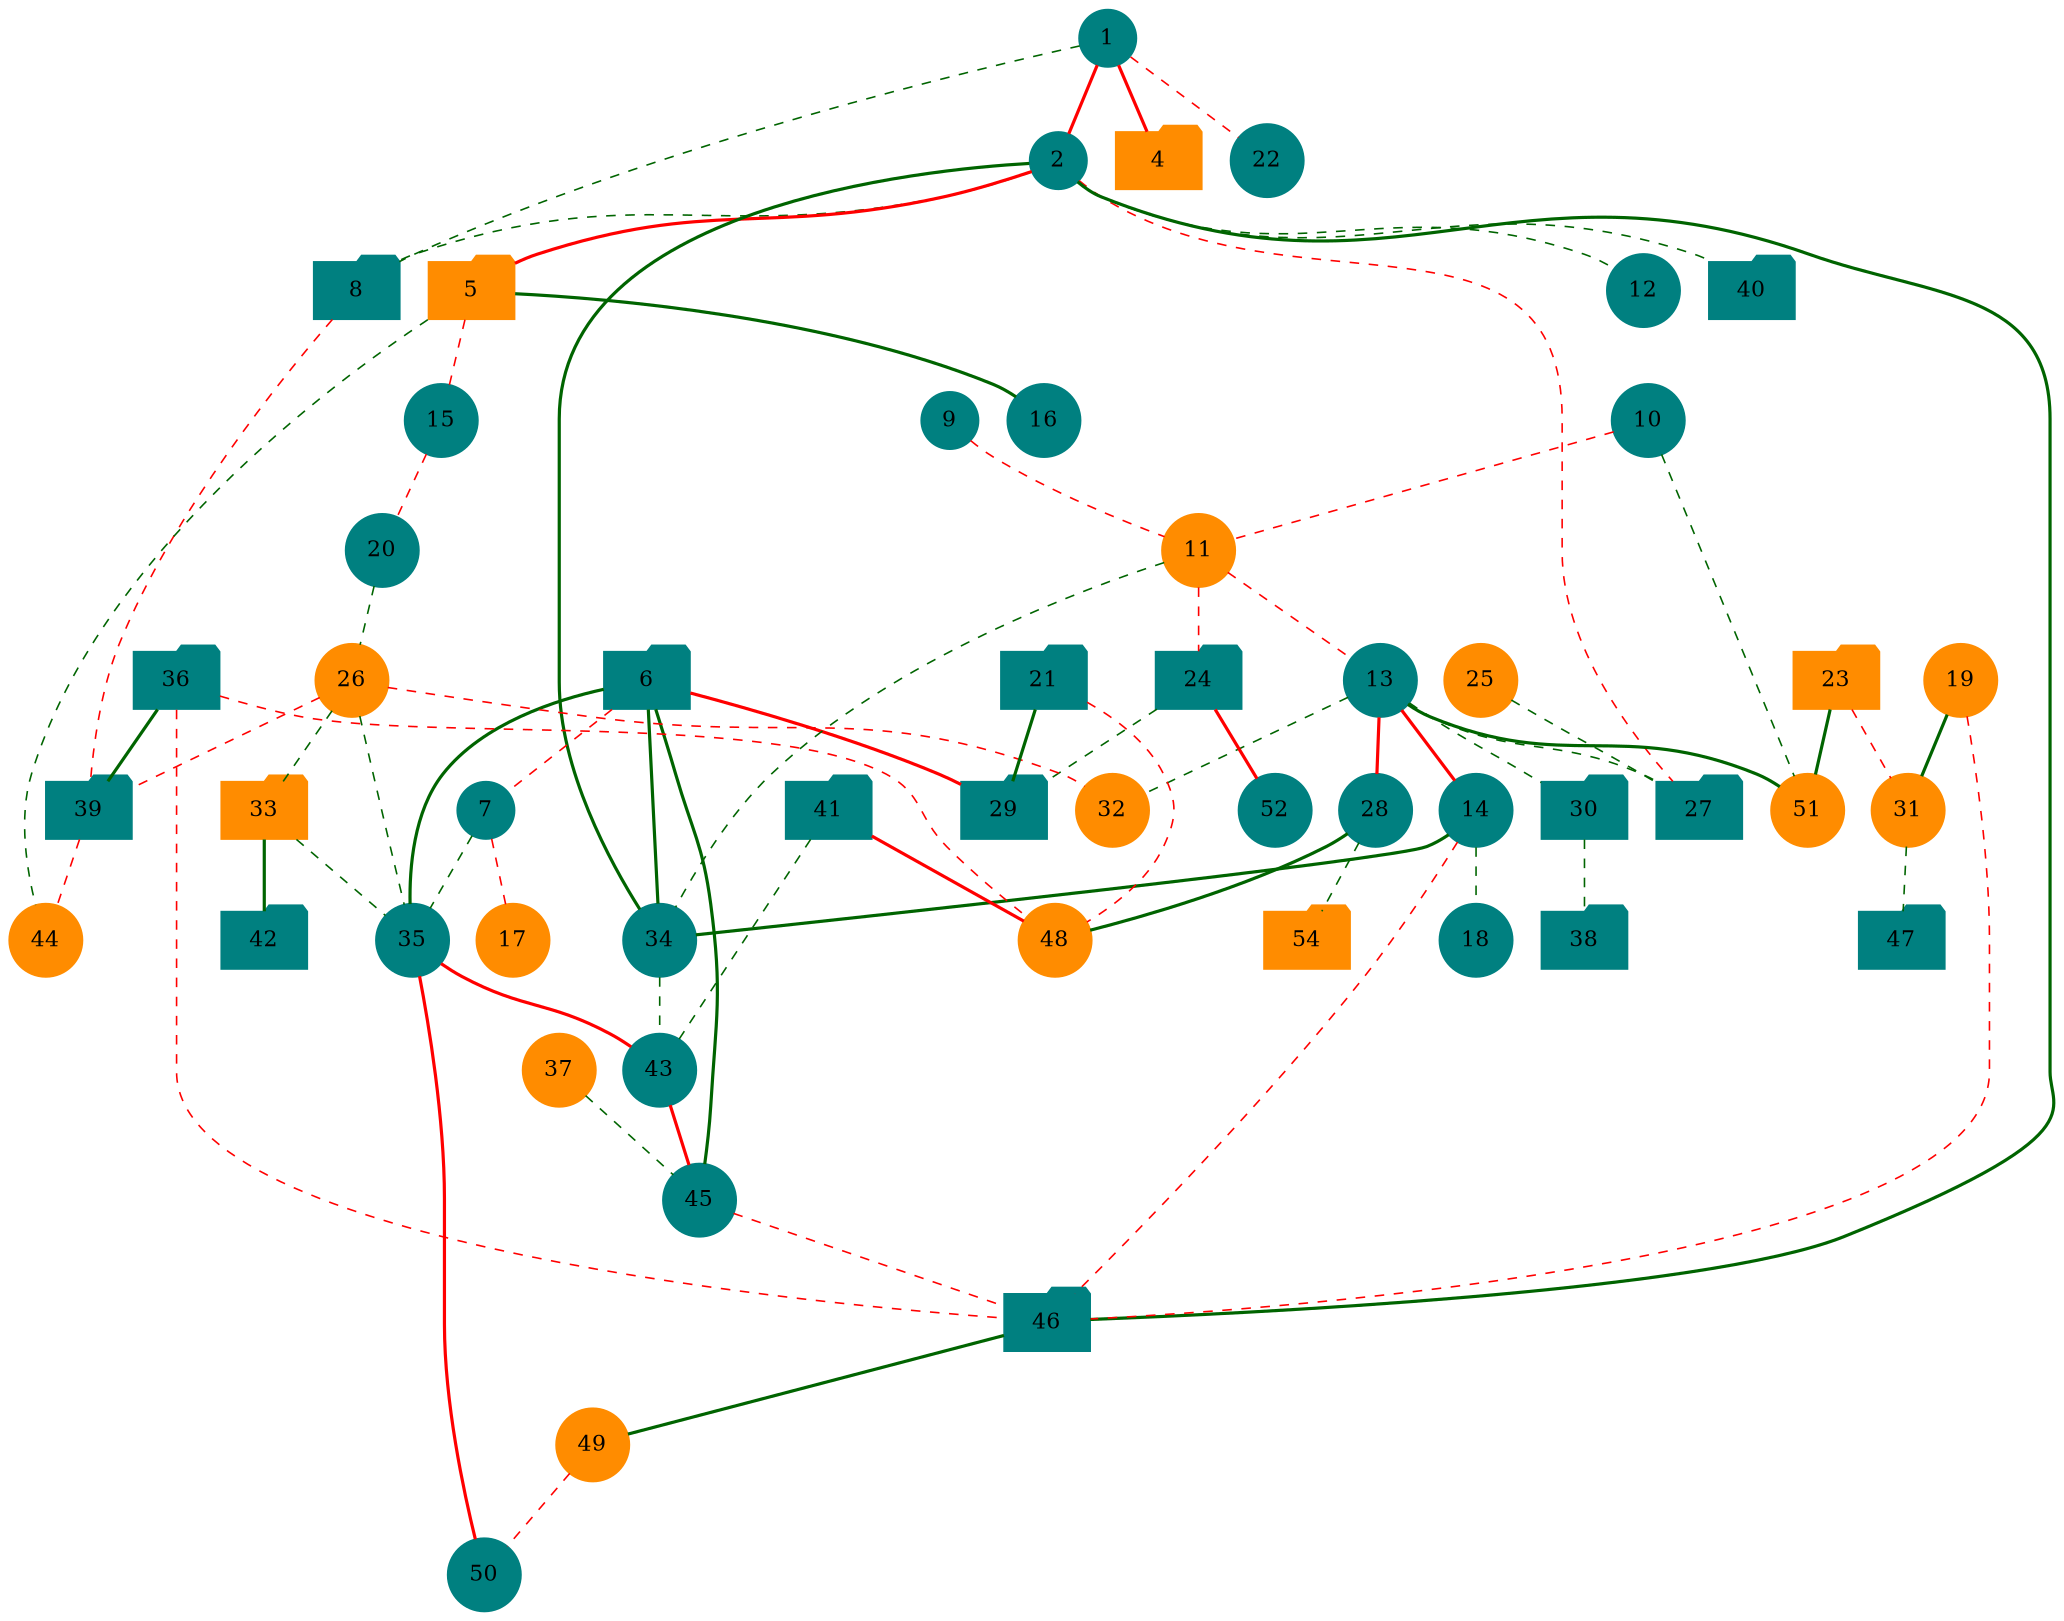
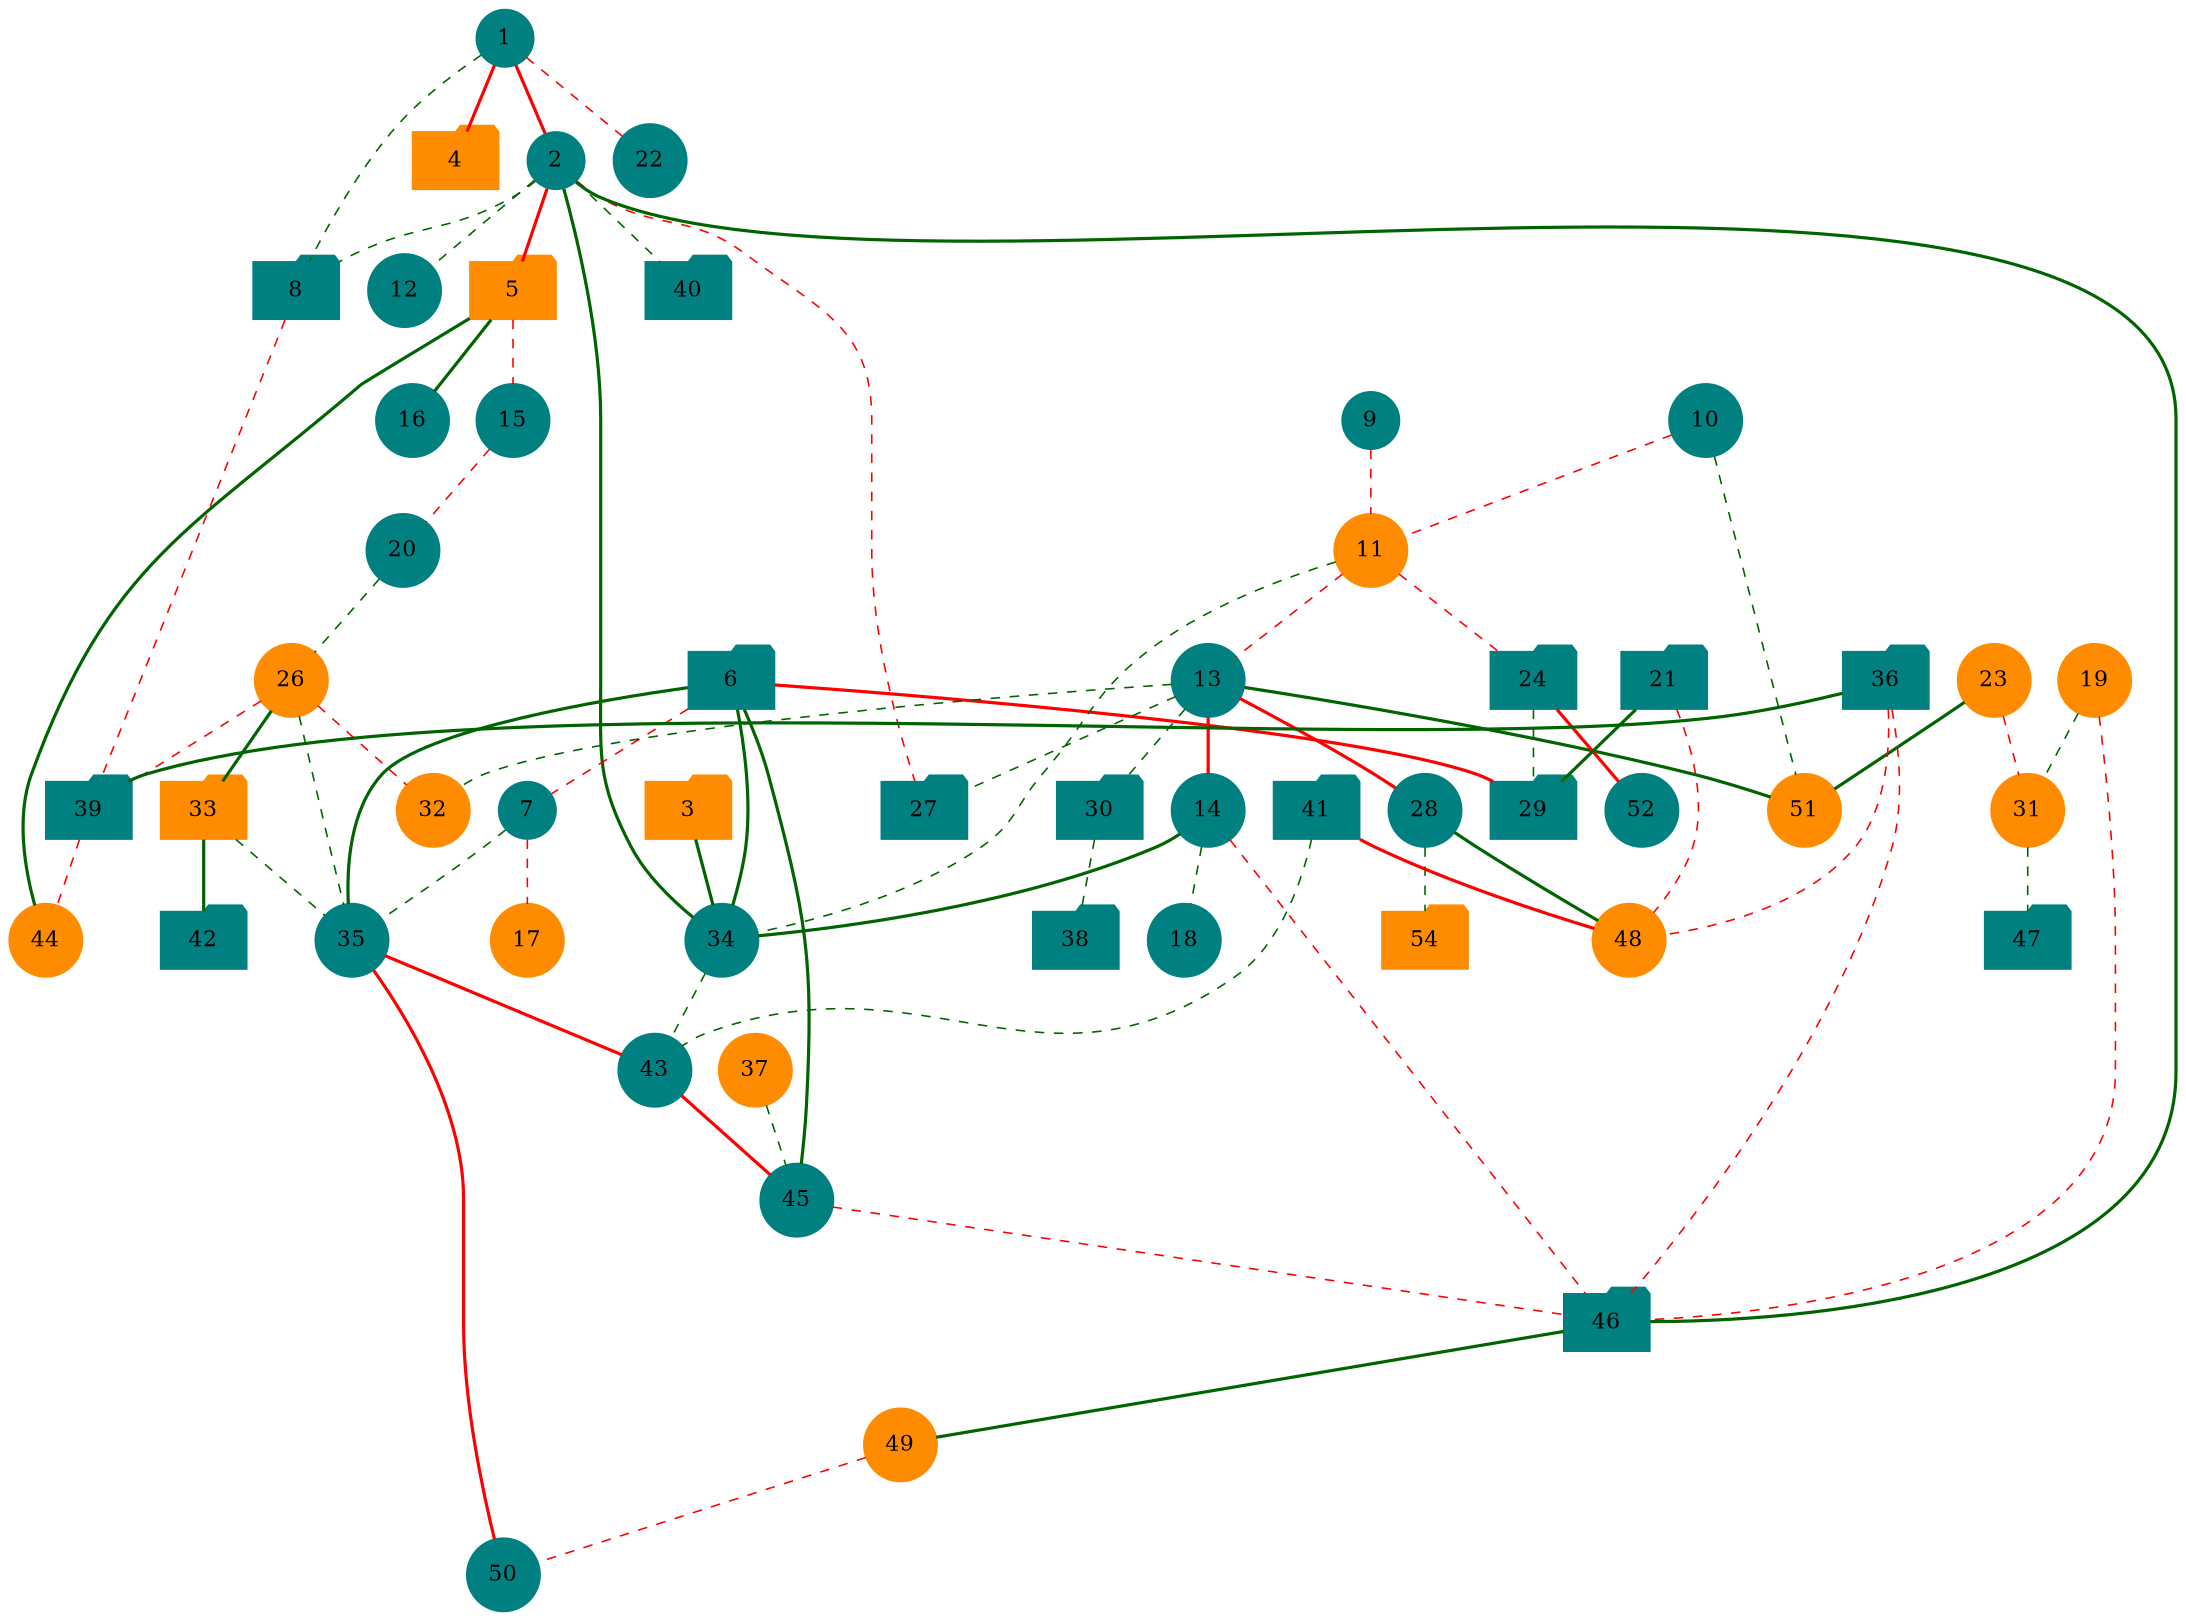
edge "5" -- "44": style dashed -> bold
node "25": removed
node "23": shape folder -> circle
edge "19" -- "31": style bold -> dashed
edge "26" -- "33": style dashed -> bold
node "3": added
